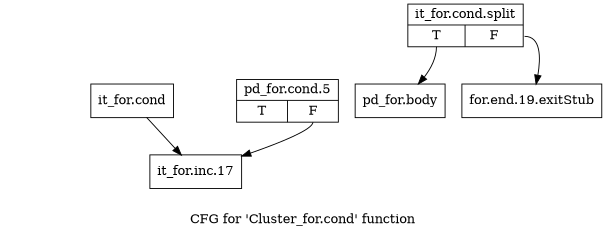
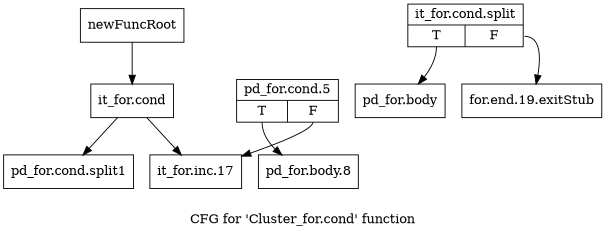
node "newFuncRoot": added
node "pd_for.cond.split1": added
node "pd_for.body.8": added
